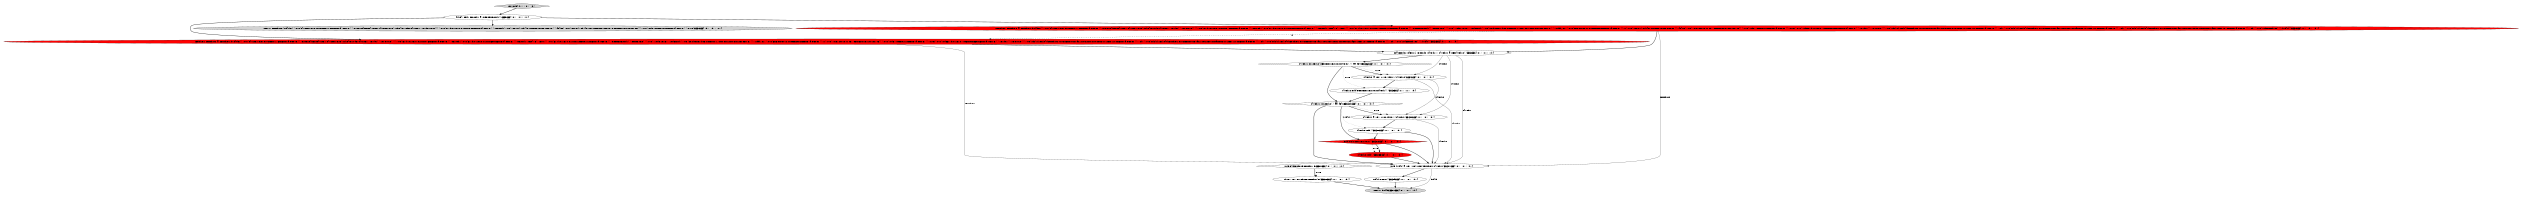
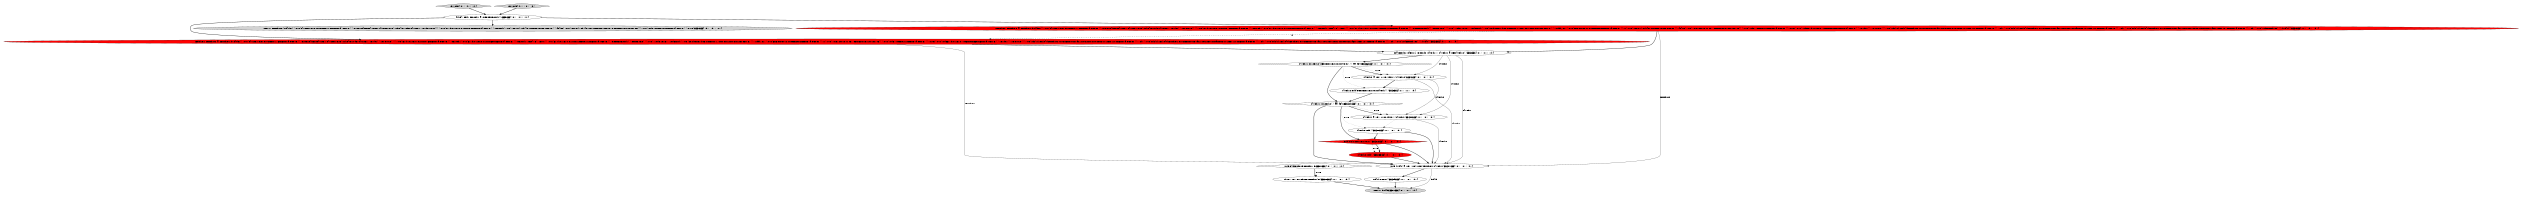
node "newNode['1', '0', '0']": added
edge "plugins.contains() == false@@@10@@@['1', '1', '0']" -> "plugins.add()@@@12@@@['1', '1', '0']": label "build" -> "true"
edge "plugins = new ArrayList<>(plugins)@@@11@@@['1', '1', '0']" -> "plugins.add()@@@12@@@['1', '1', '0']": style bold -> dotted
